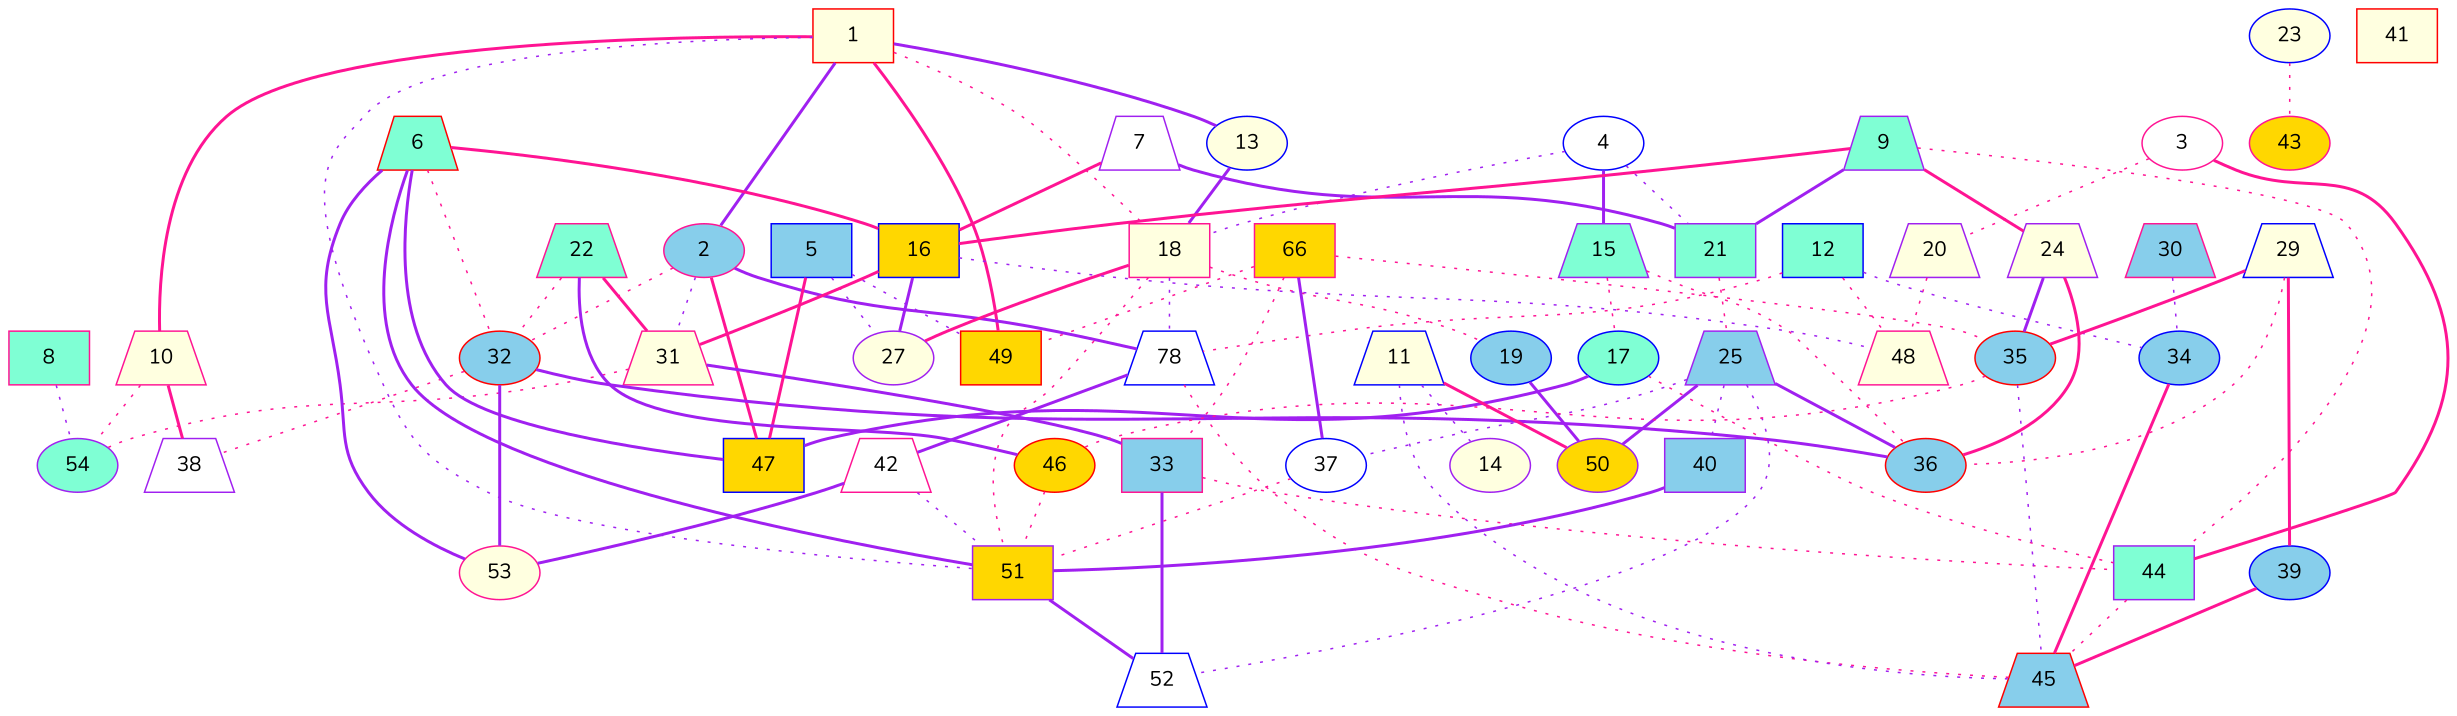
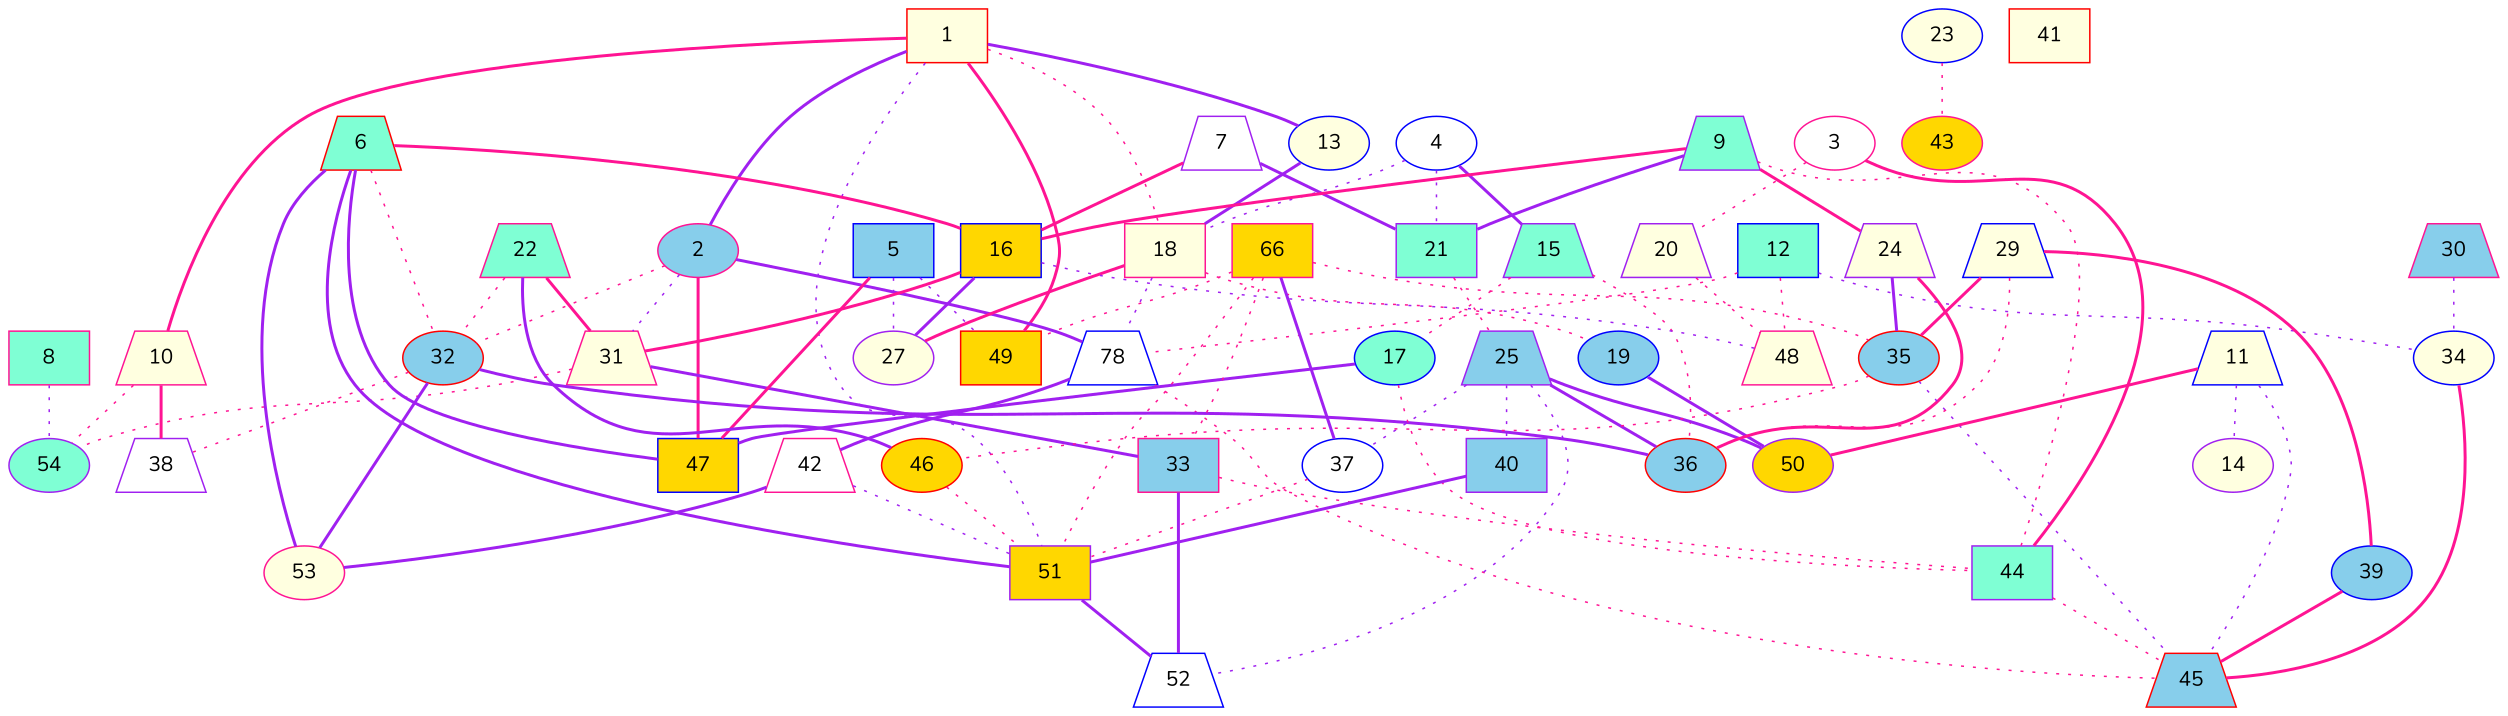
node "34": fillcolor skyblue -> lightyellow
edge "18" -- "51": now "66" -- "51"
